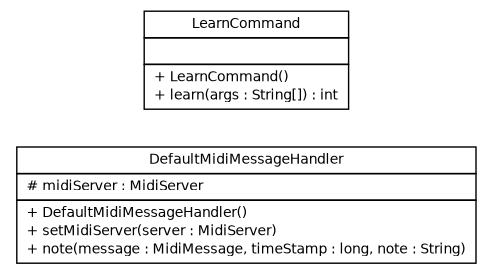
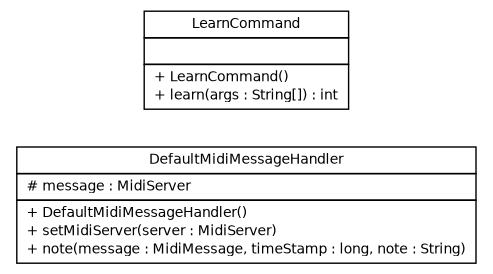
node "DefaultMidiMessageHandler": text "# midiServer : MidiServer" -> "# message : MidiServer"
